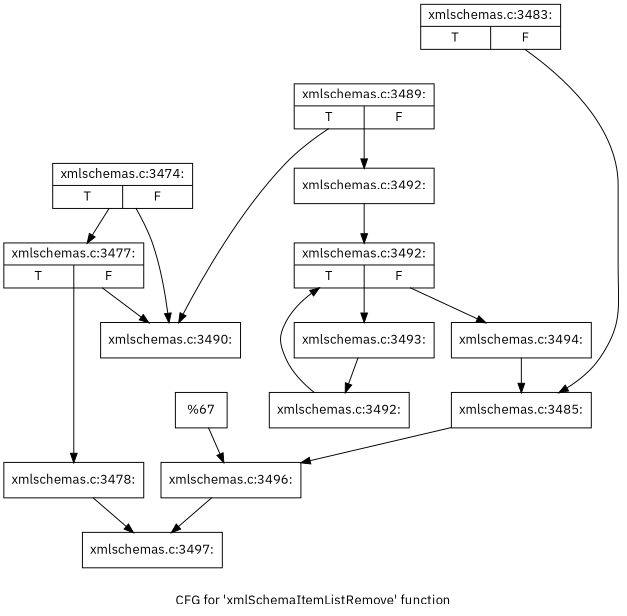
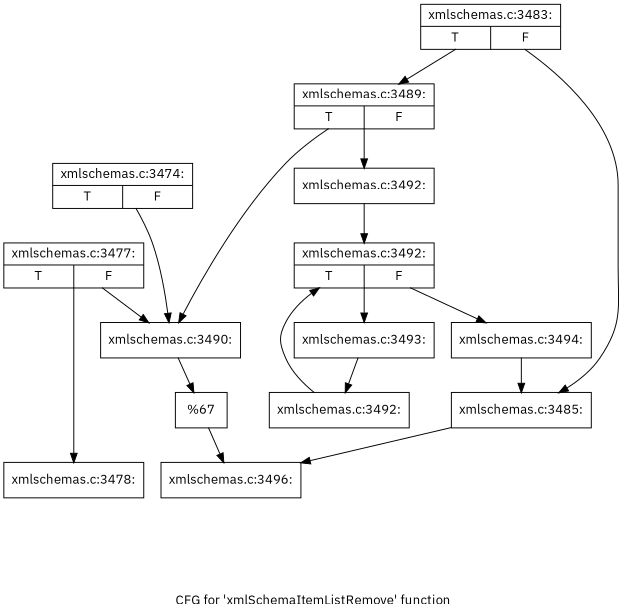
edge "xmlschemas.c:3483:" -> "xmlschemas.c:3489:": added
edge "xmlschemas.c:3474:" -> "xmlschemas.c:3477:": removed
edge "xmlschemas.c:3490:" -> "%67": added
node "xmlschemas.c:3497:": removed
